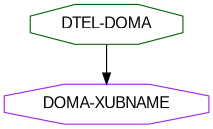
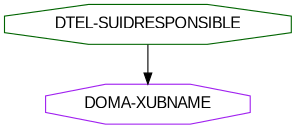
node "DTEL-DOMA": label "DTEL-DOMA" -> "DTEL-SUIDRESPONSIBLE"
